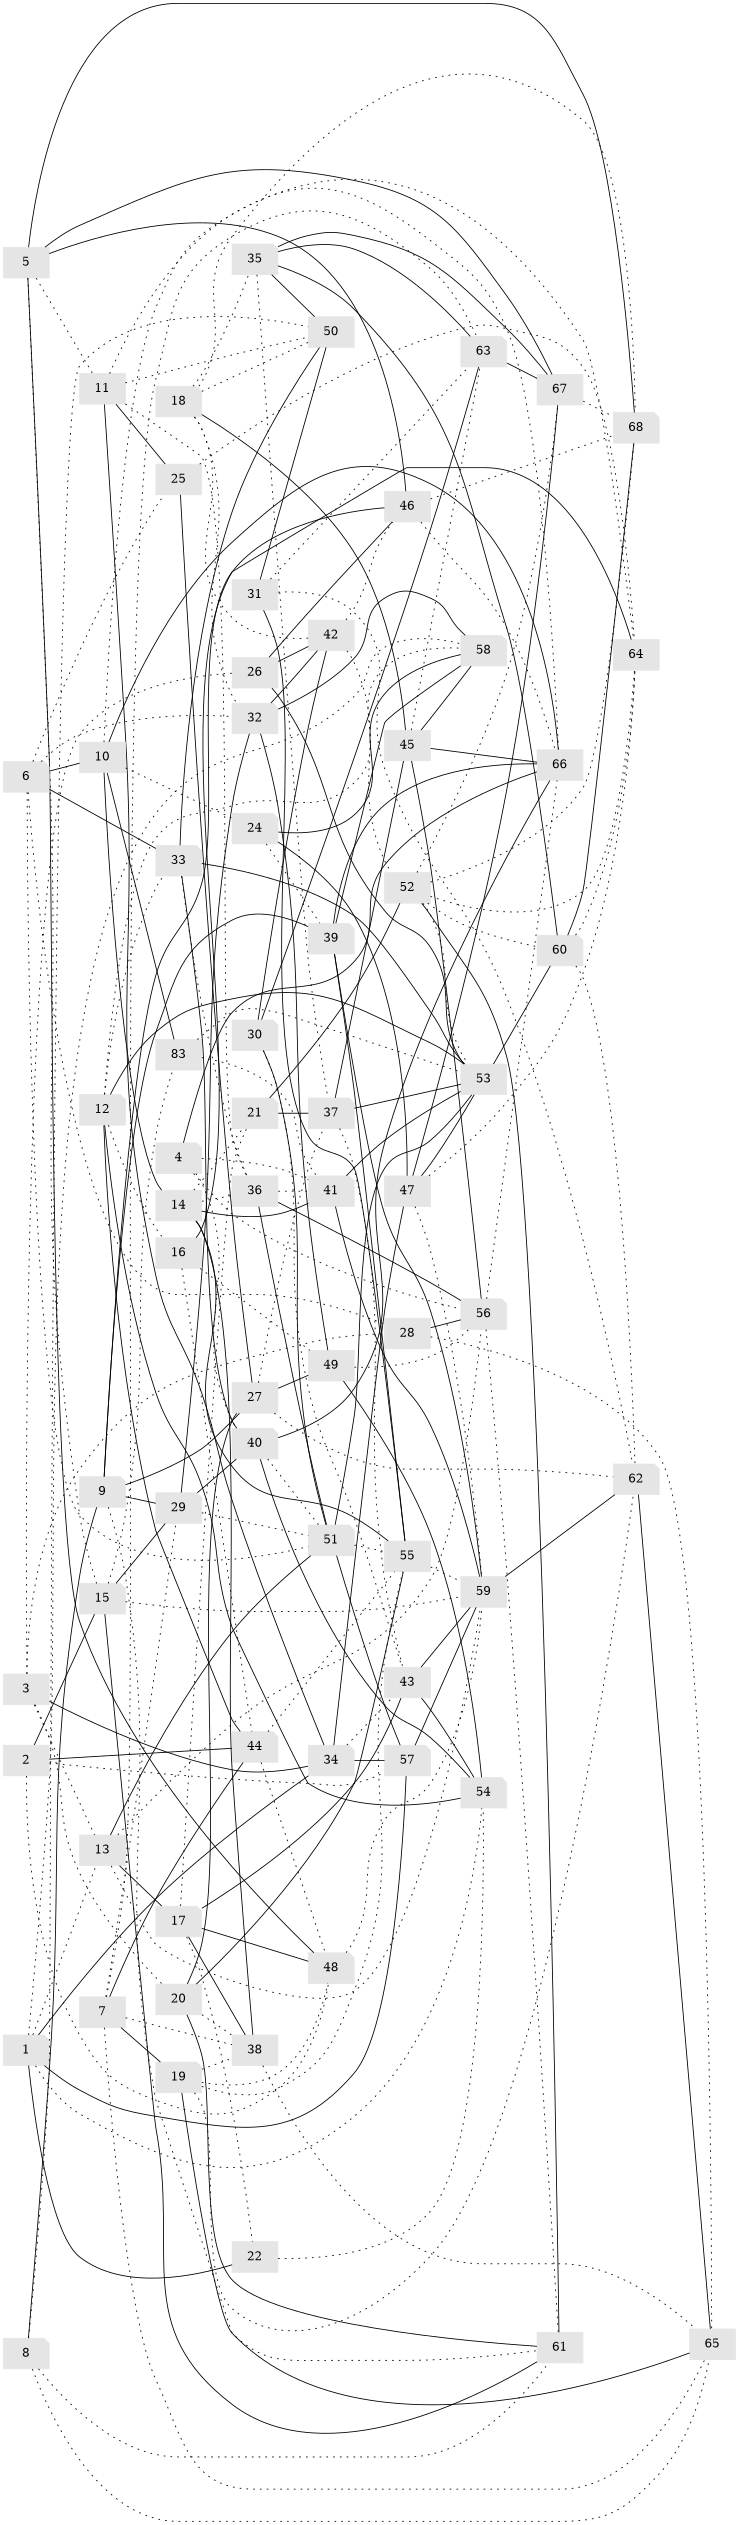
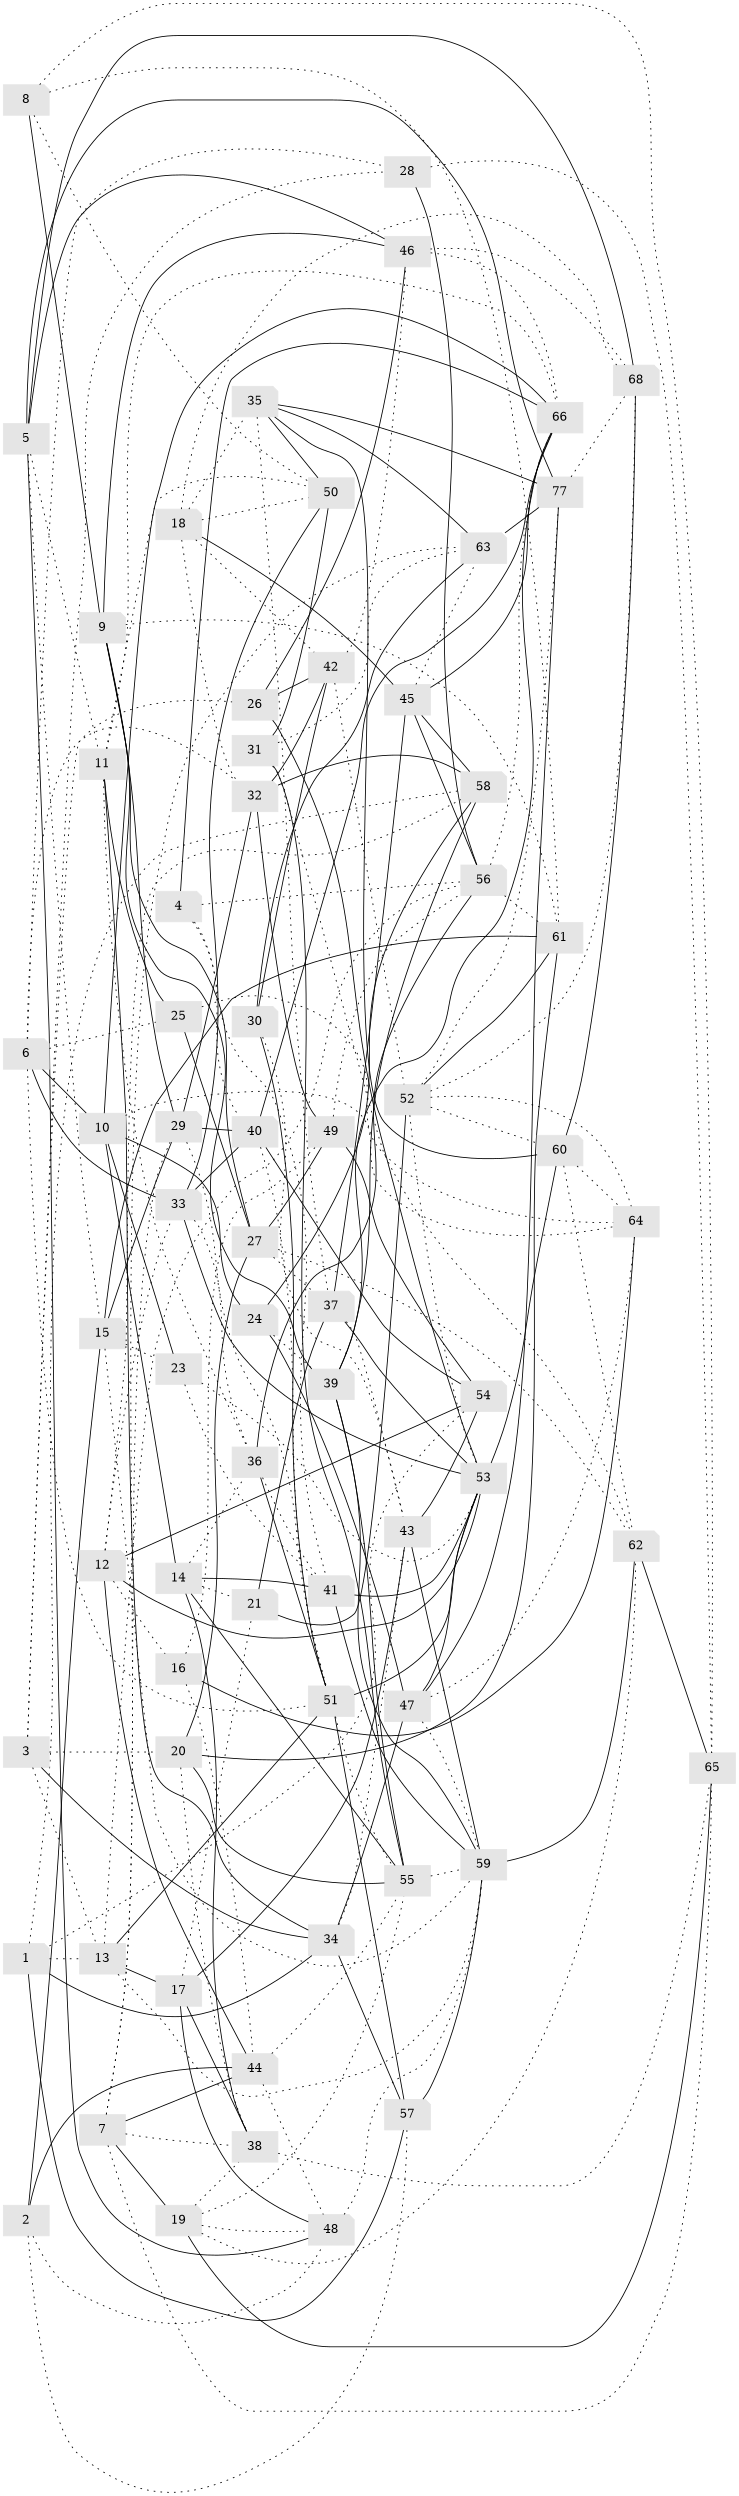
node "67": label "67" -> "77"
edge "10" -- "24": style dotted -> solid
node "83": label "83" -> "23"
node "22": removed
